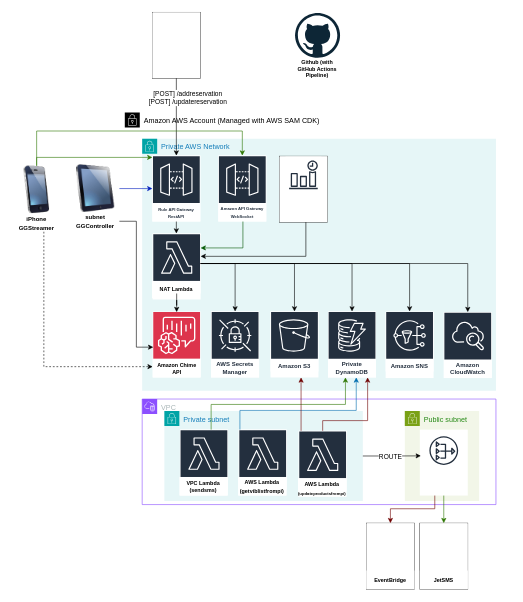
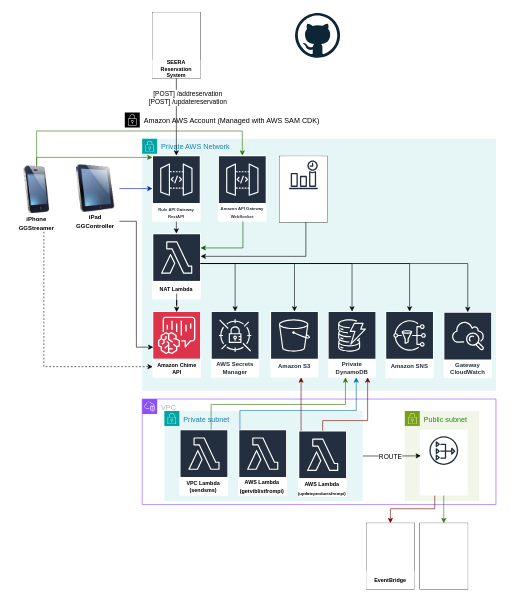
node "SEERA Reservation System": added
node "Github (with GitHub Actions Pipeline)": removed
node "subnet GGController": label "subnet GGController" -> "iPad GGController"
node "Amazon CloudWatch": label "Amazon CloudWatch" -> "Gateway CloudWatch"
node "JetSMS": removed
